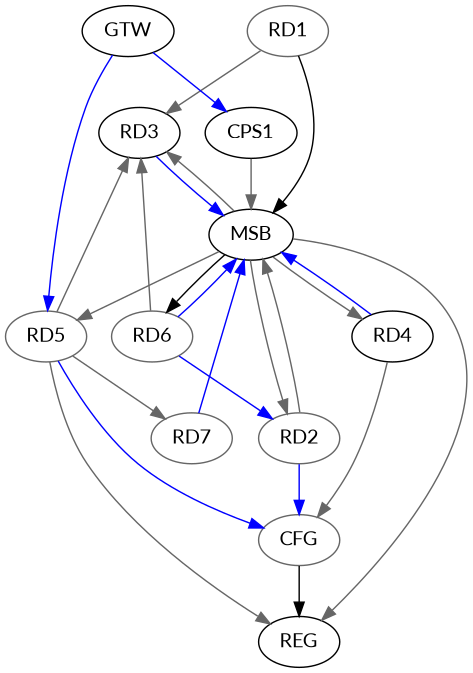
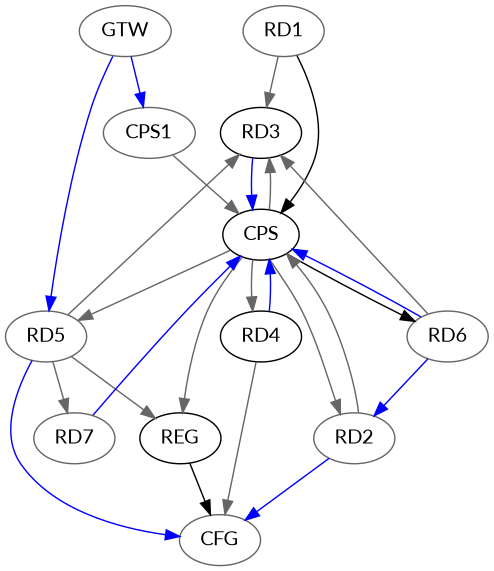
node "GTW": color black -> gray40
node "CPS1": color black -> gray40
node "MSB": label "MSB" -> "CPS"
edge "CFG" -> "REG": reversed
